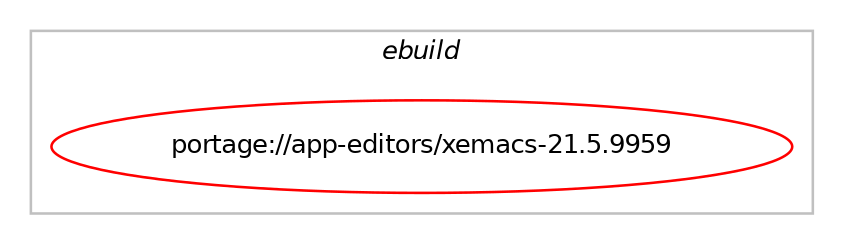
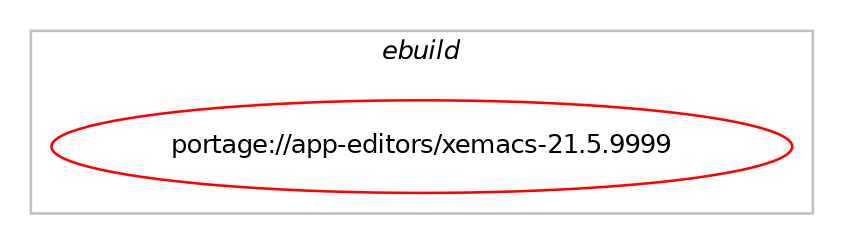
node "portage://app-editors/xemacs-21.5.9959": label "portage://app-editors/xemacs-21.5.9959" -> "portage://app-editors/xemacs-21.5.9999"
